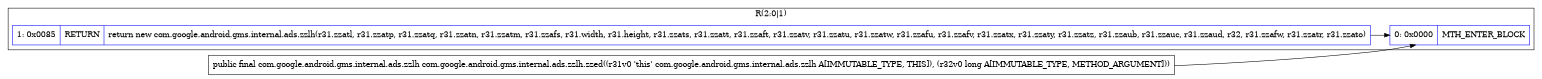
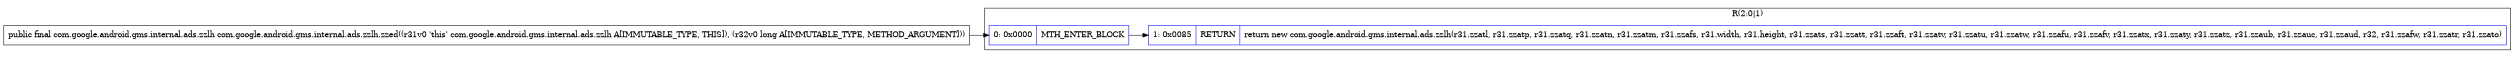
edge "1: 0x0085" -> "0: 0x0000": reversed
